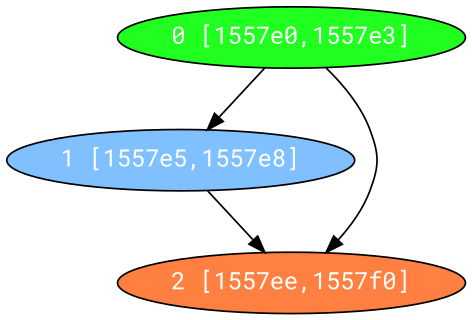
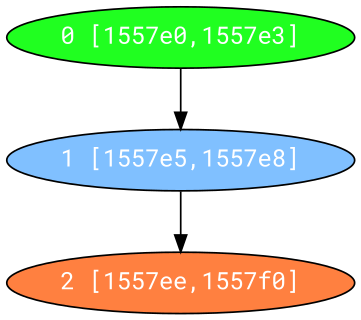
edge "0 [1557e0,1557e3]" -> "2 [1557ee,1557f0]": removed
